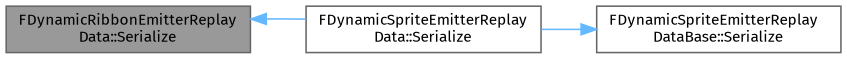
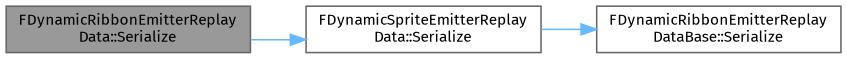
edge "FDynamicSpriteEmitterReplay Data::Serialize" -> "FDynamicRibbonEmitterReplay Data::Serialize": reversed
node "FDynamicSpriteEmitterReplay DataBase::Serialize": label "FDynamicSpriteEmitterReplay DataBase::Serialize" -> "FDynamicRibbonEmitterReplay DataBase::Serialize"
